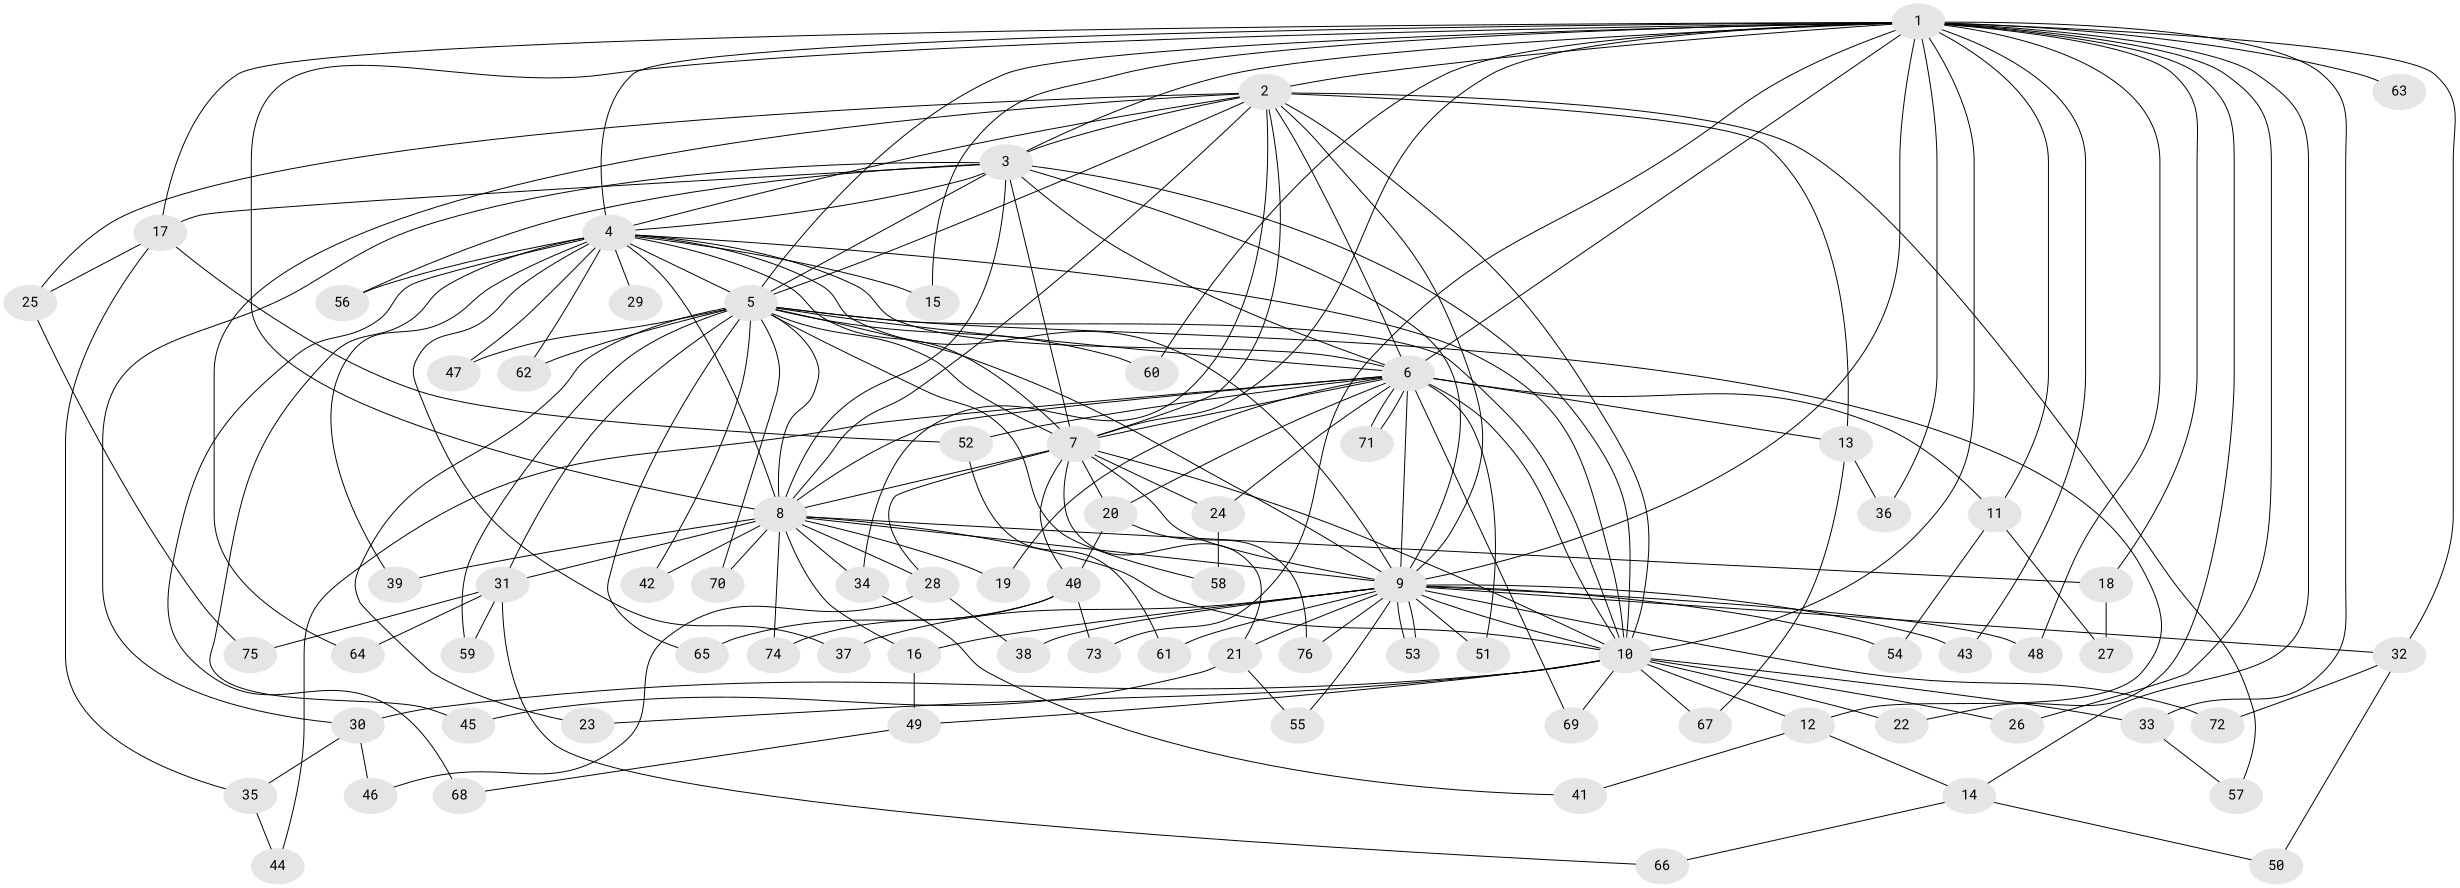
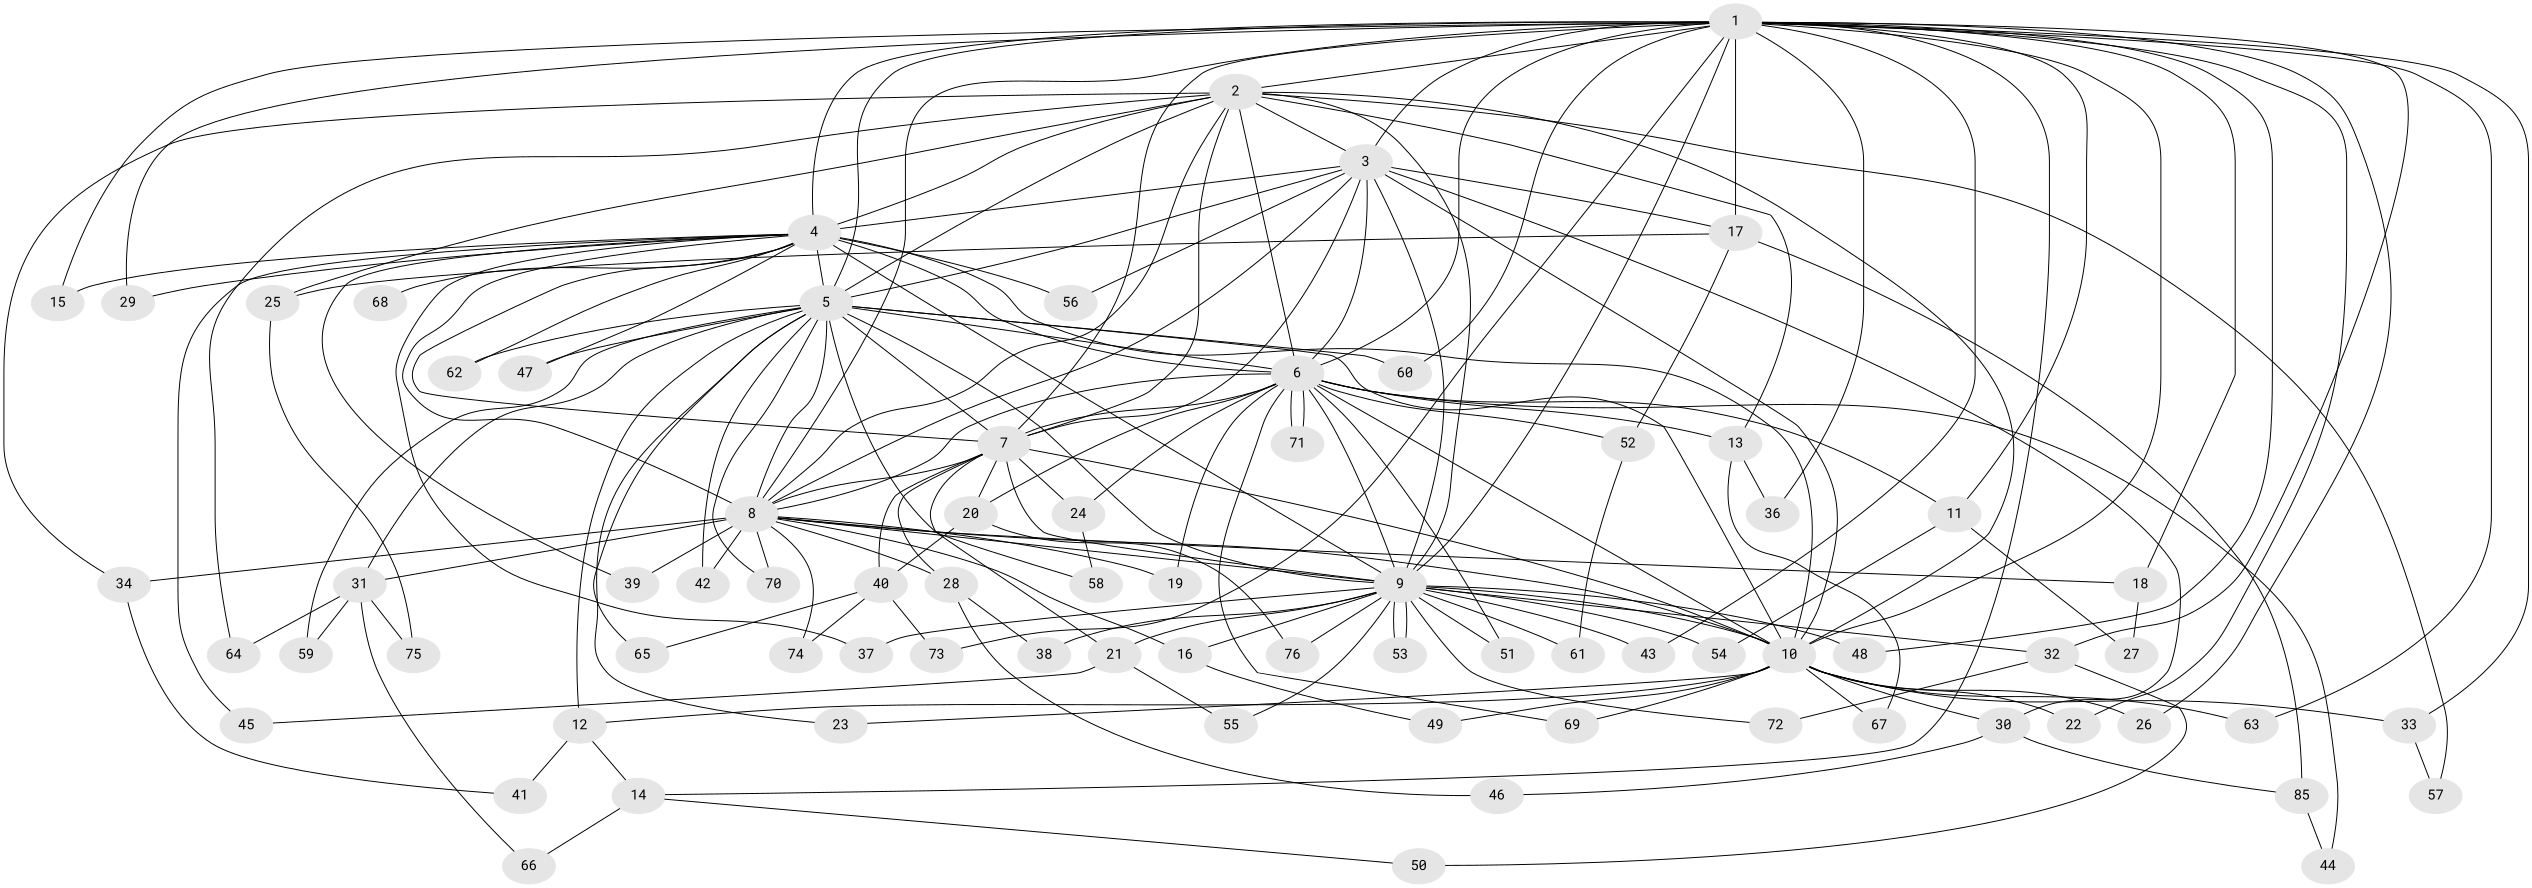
edge "1" -- "29": added
edge "10" -- "63": added
edge "49" -- "68": removed
node "35": label "35" -> "85"
